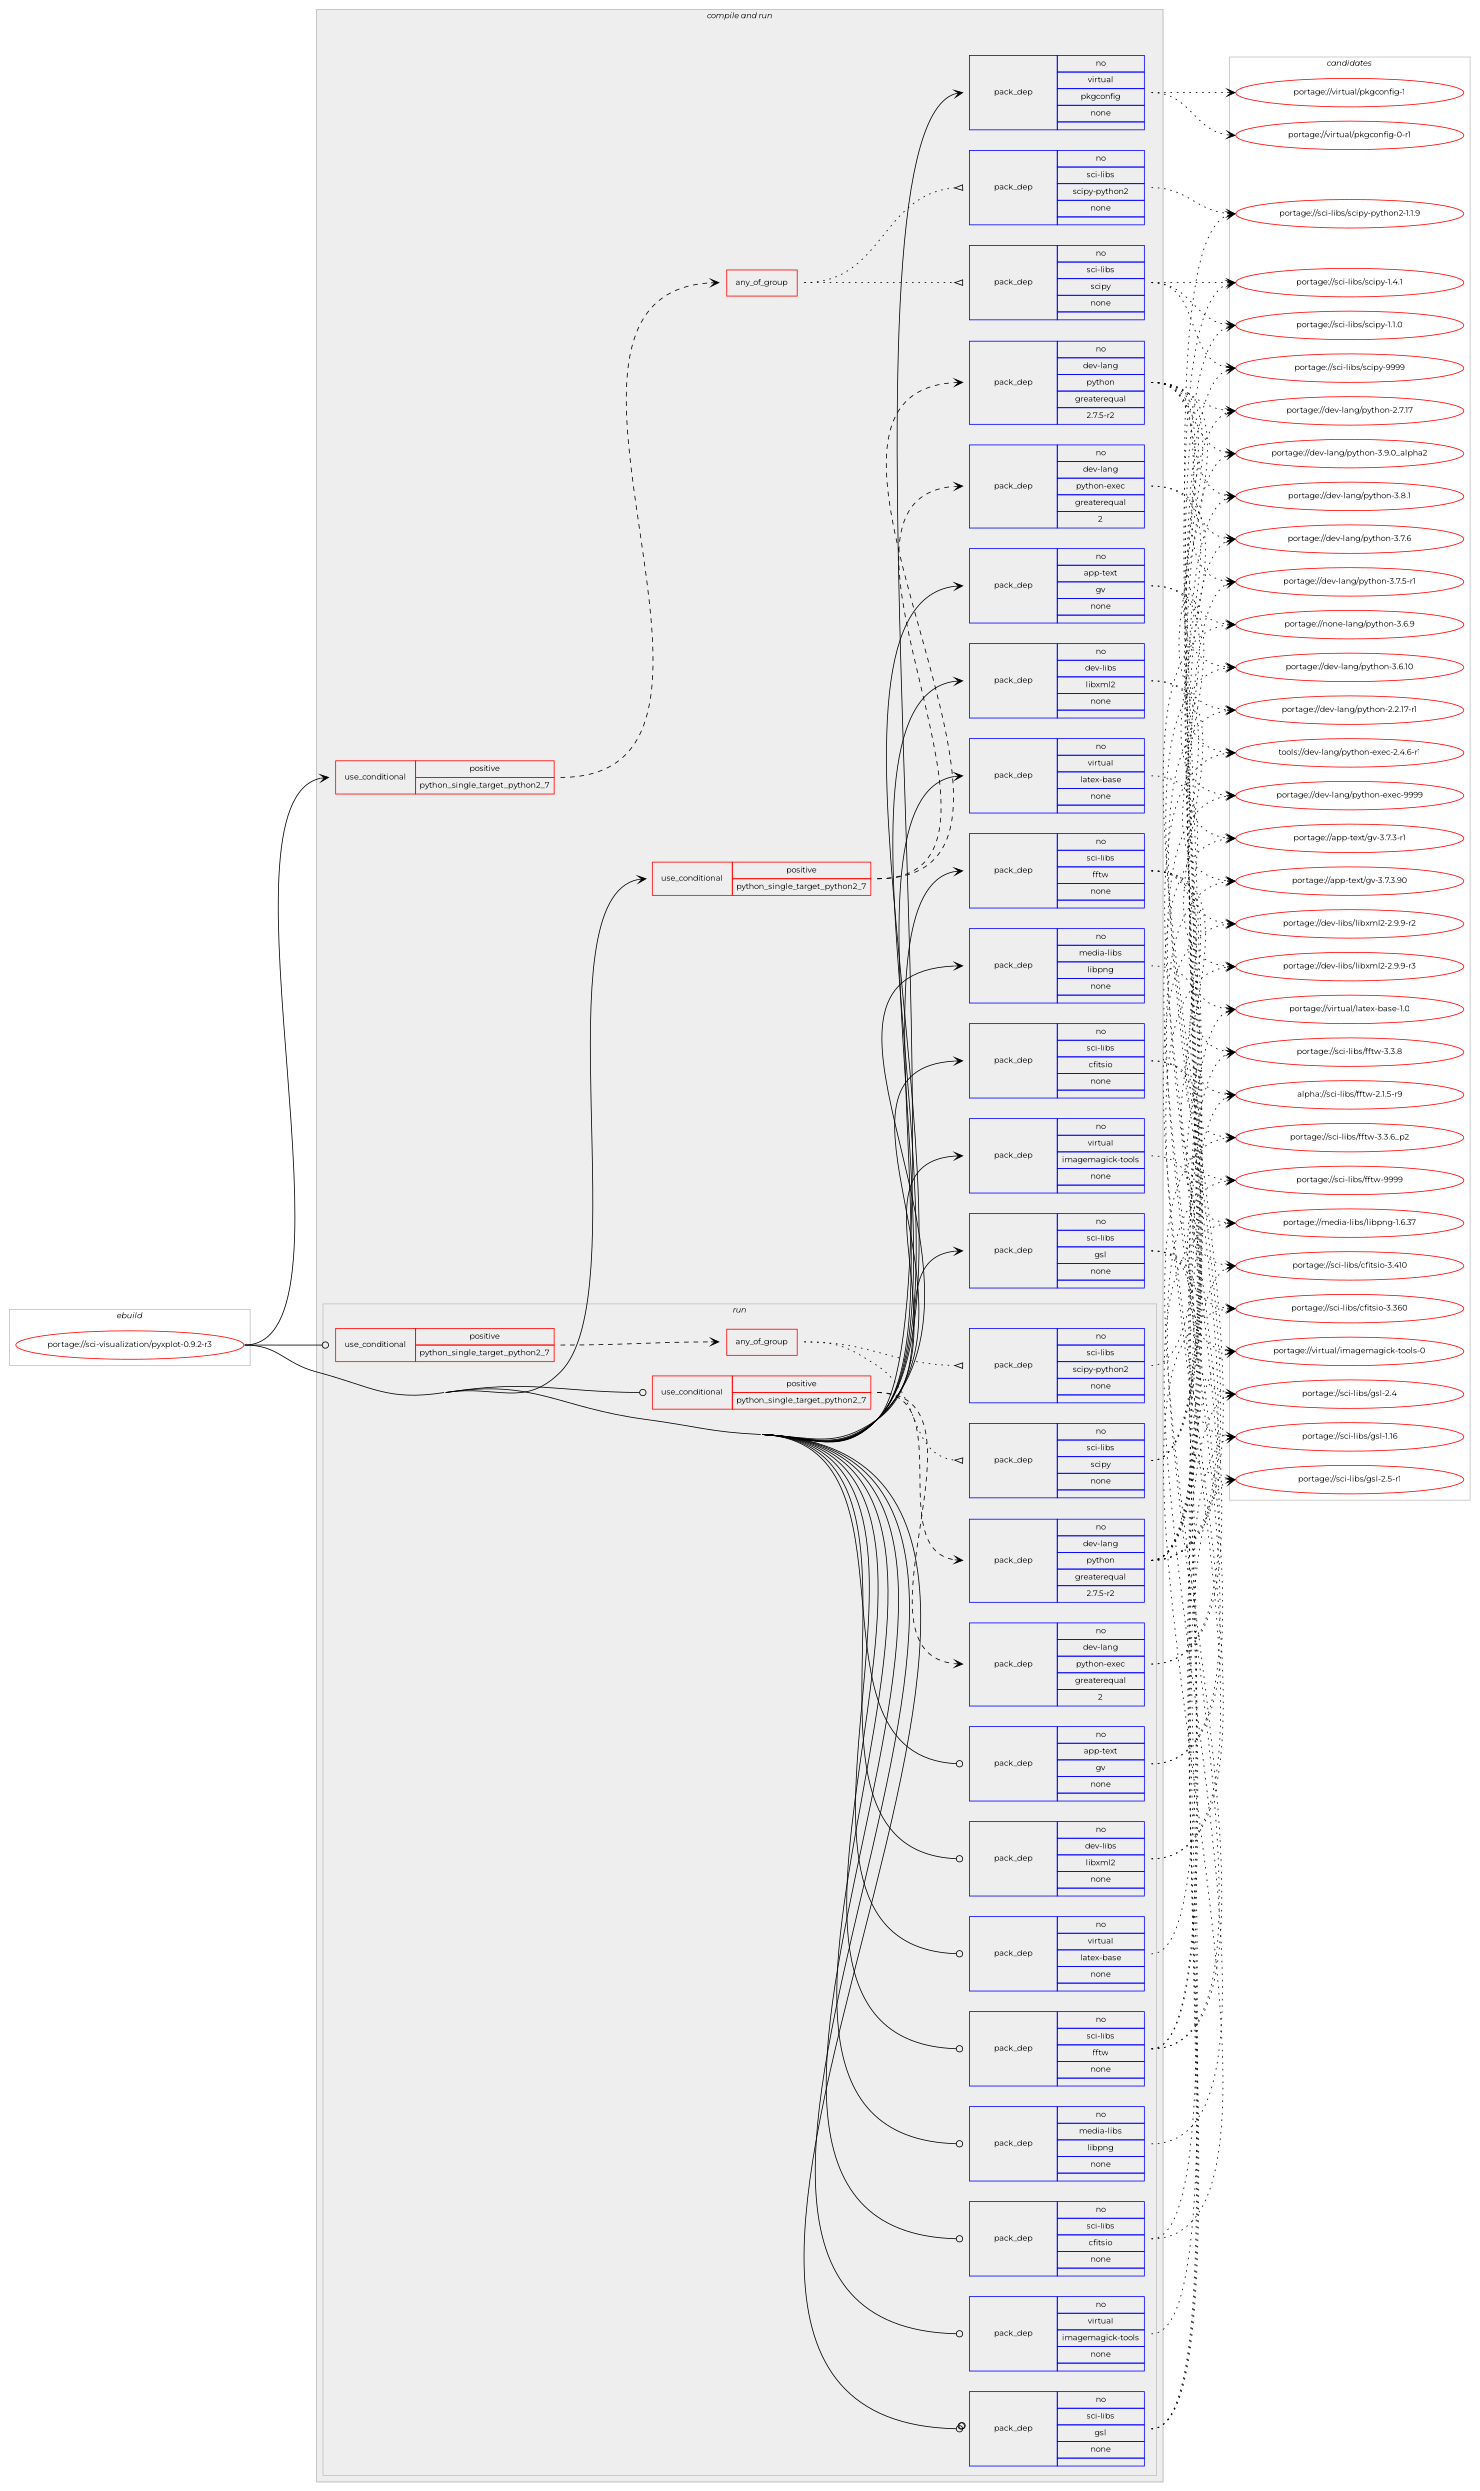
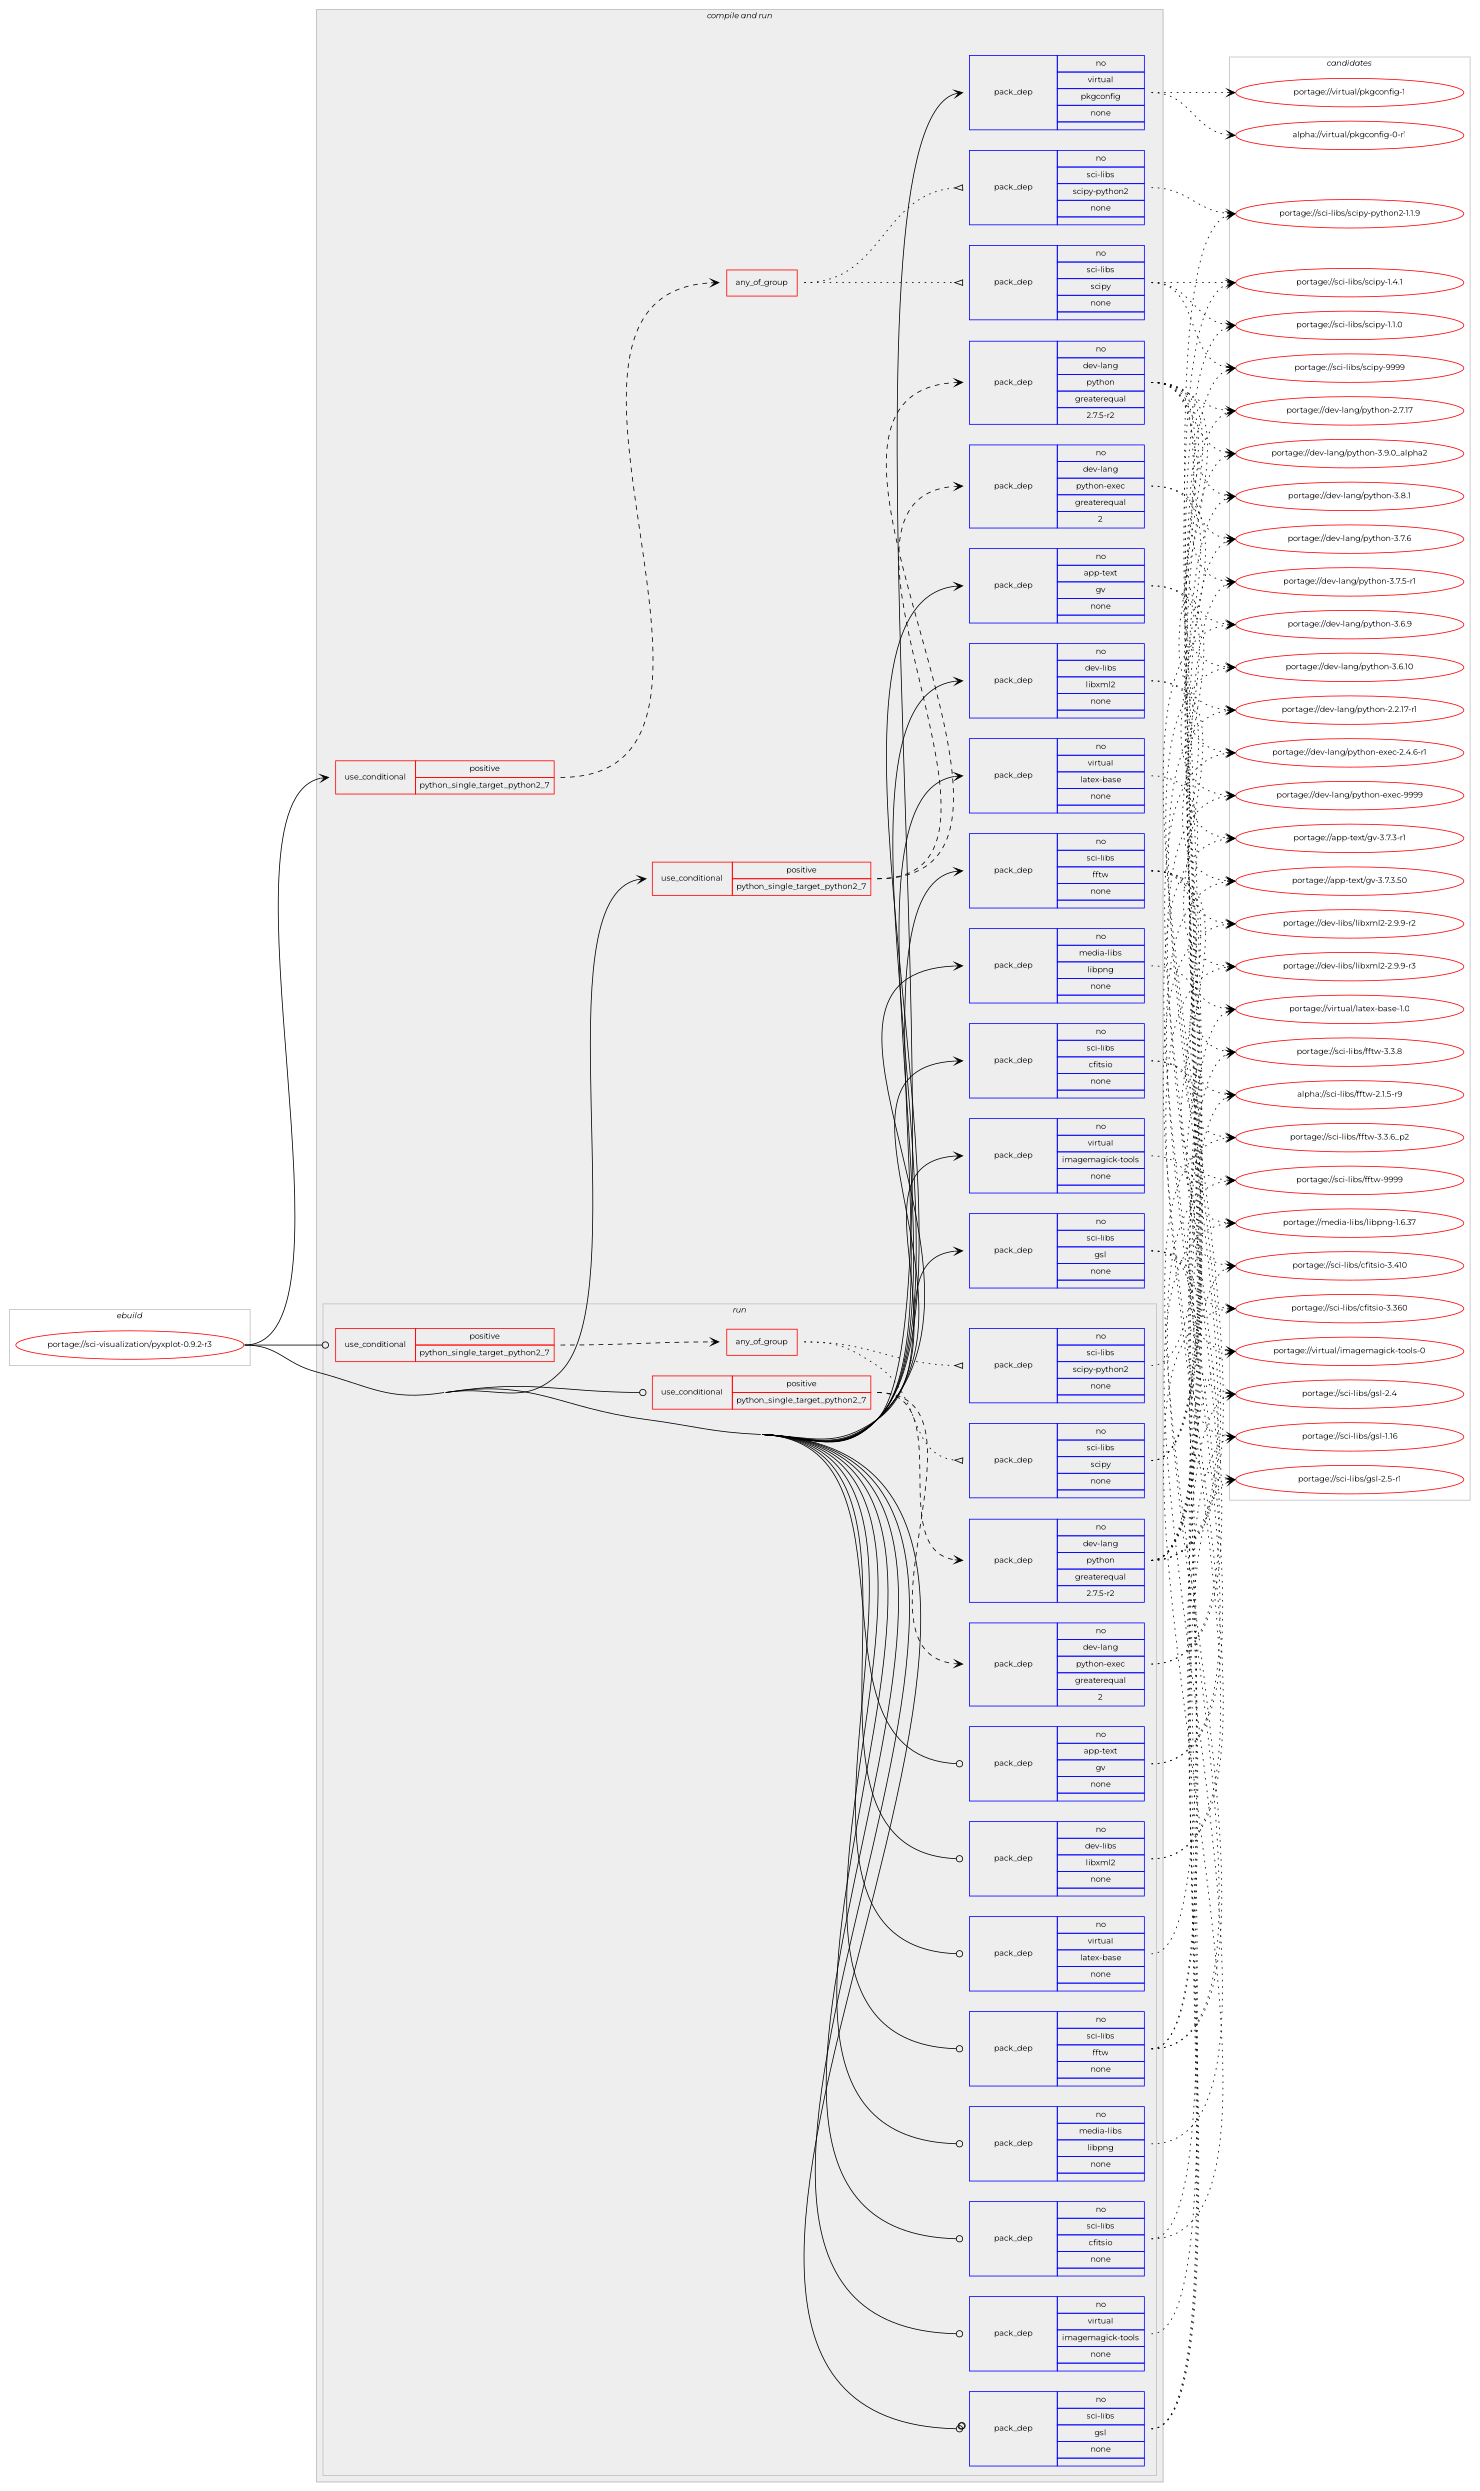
node "portage://virtual/pkgconfig-0-r1": label "portage://virtual/pkgconfig-0-r1" -> "alpha://virtual/pkgconfig-0-r1"
node "portage://none-lang/python-3.6.9": label "portage://none-lang/python-3.6.9" -> "portage://dev-lang/python-3.6.9"
node "tools://dev-lang/python-exec-2.4.6-r1": label "tools://dev-lang/python-exec-2.4.6-r1" -> "portage://dev-lang/python-exec-2.4.6-r1"
node "portage://app-text/gv-3.7.3.90": label "portage://app-text/gv-3.7.3.90" -> "portage://app-text/gv-3.7.3.50"
